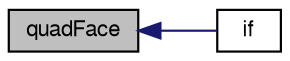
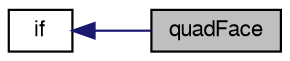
edge "if" -> "quadFace": reversed
